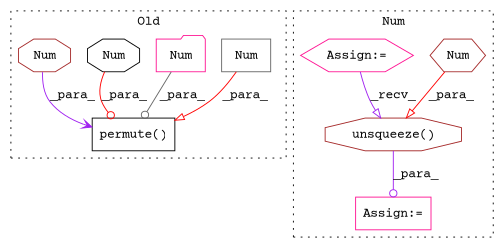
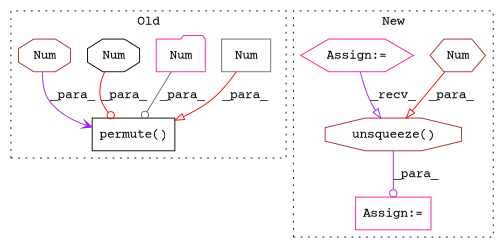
cluster "Num": label "Num" -> "New"
